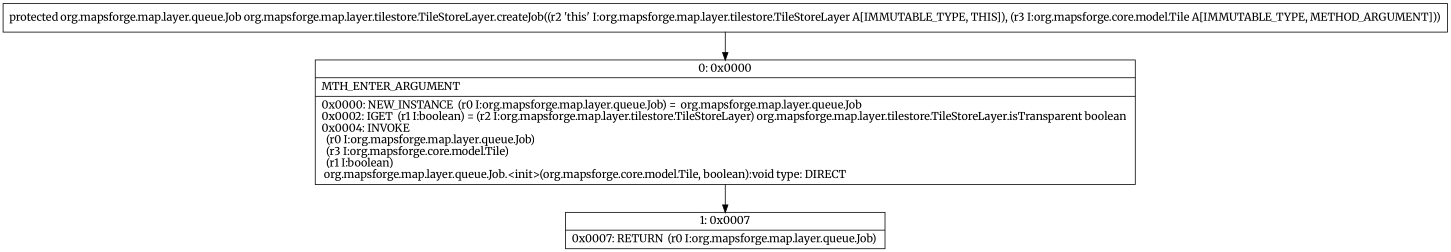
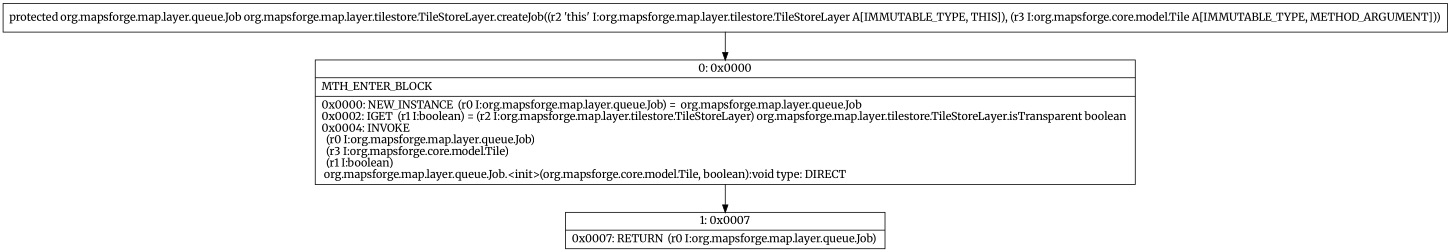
node "0: 0x0000": text "MTH_ENTER_ARGUMENT" -> "MTH_ENTER_BLOCK"
